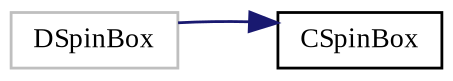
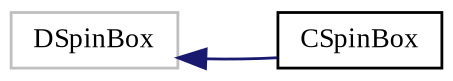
edge "DSpinBox" -> "CSpinBox": reversed
